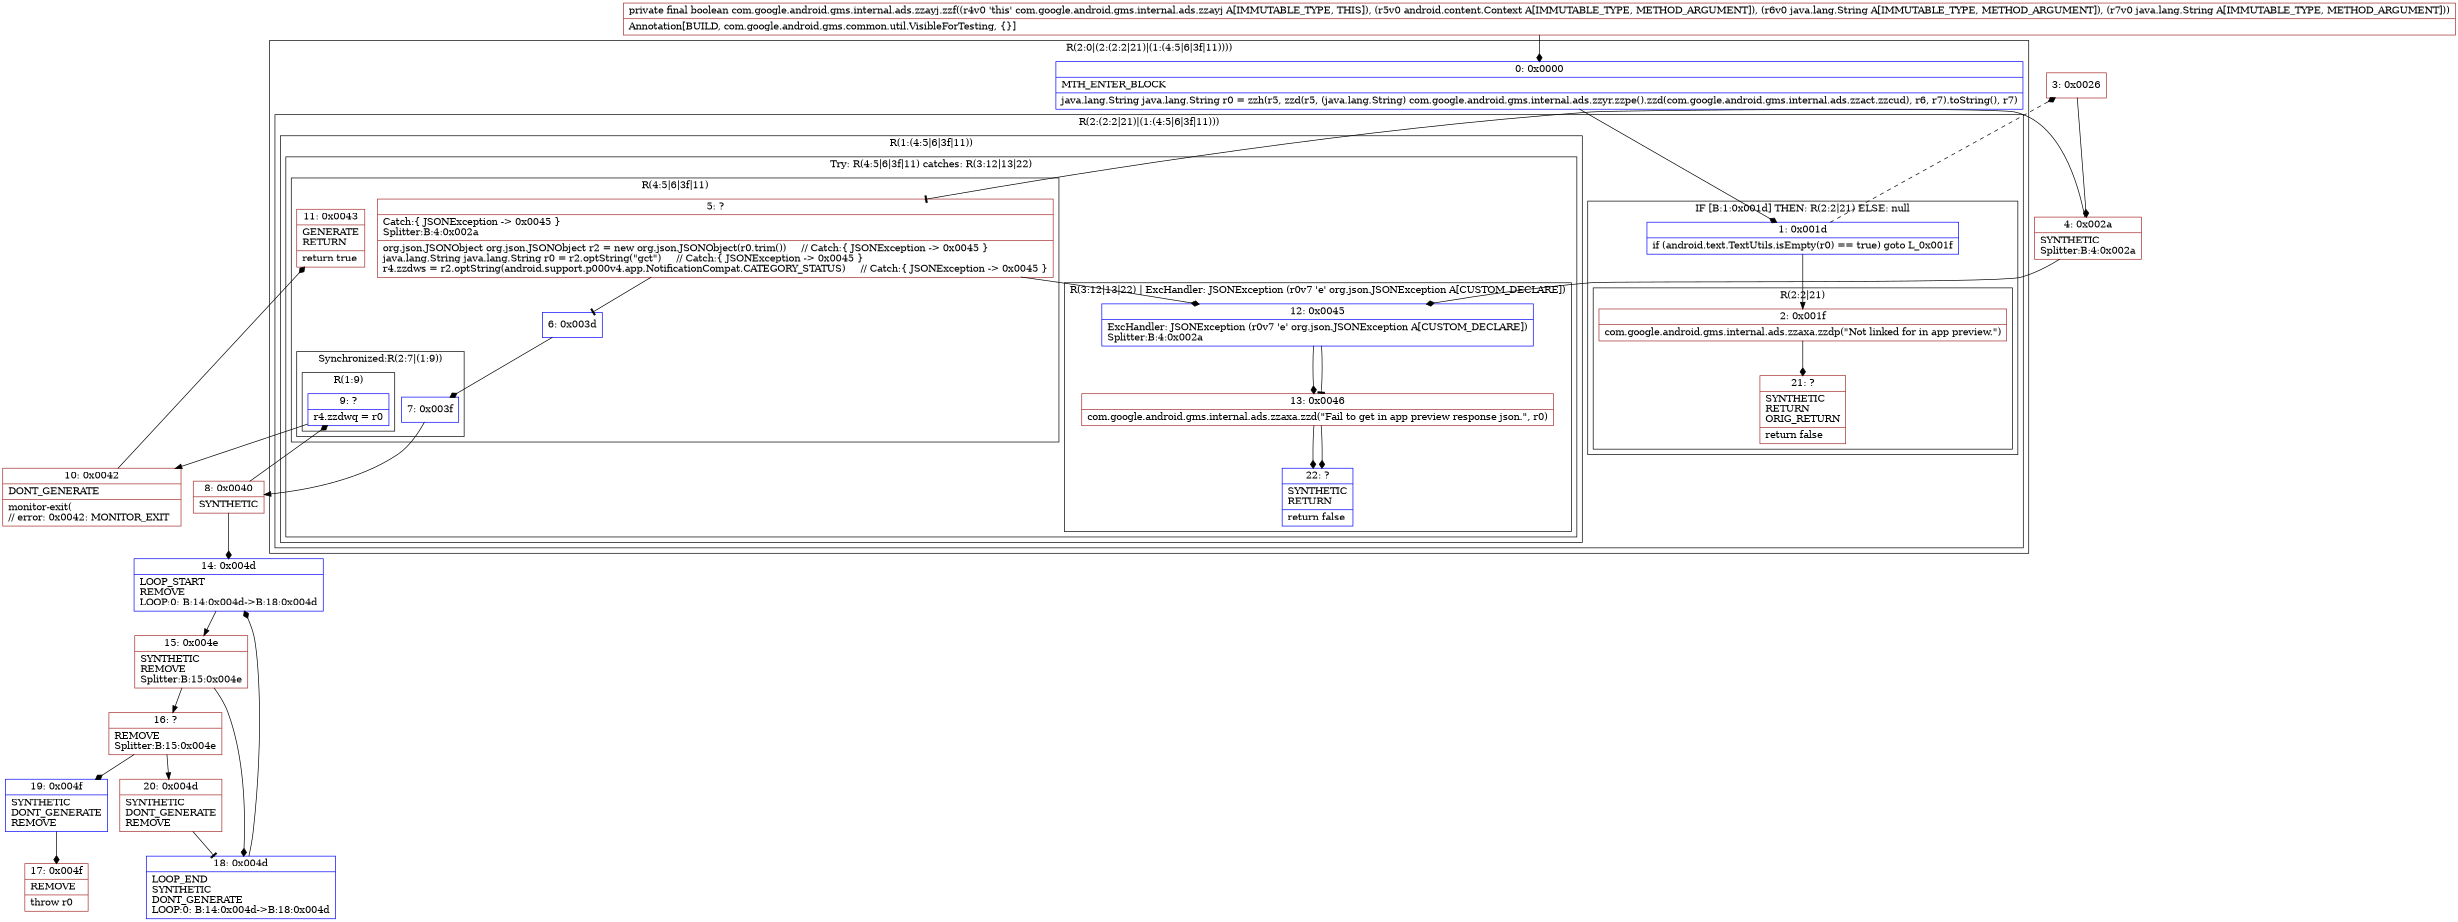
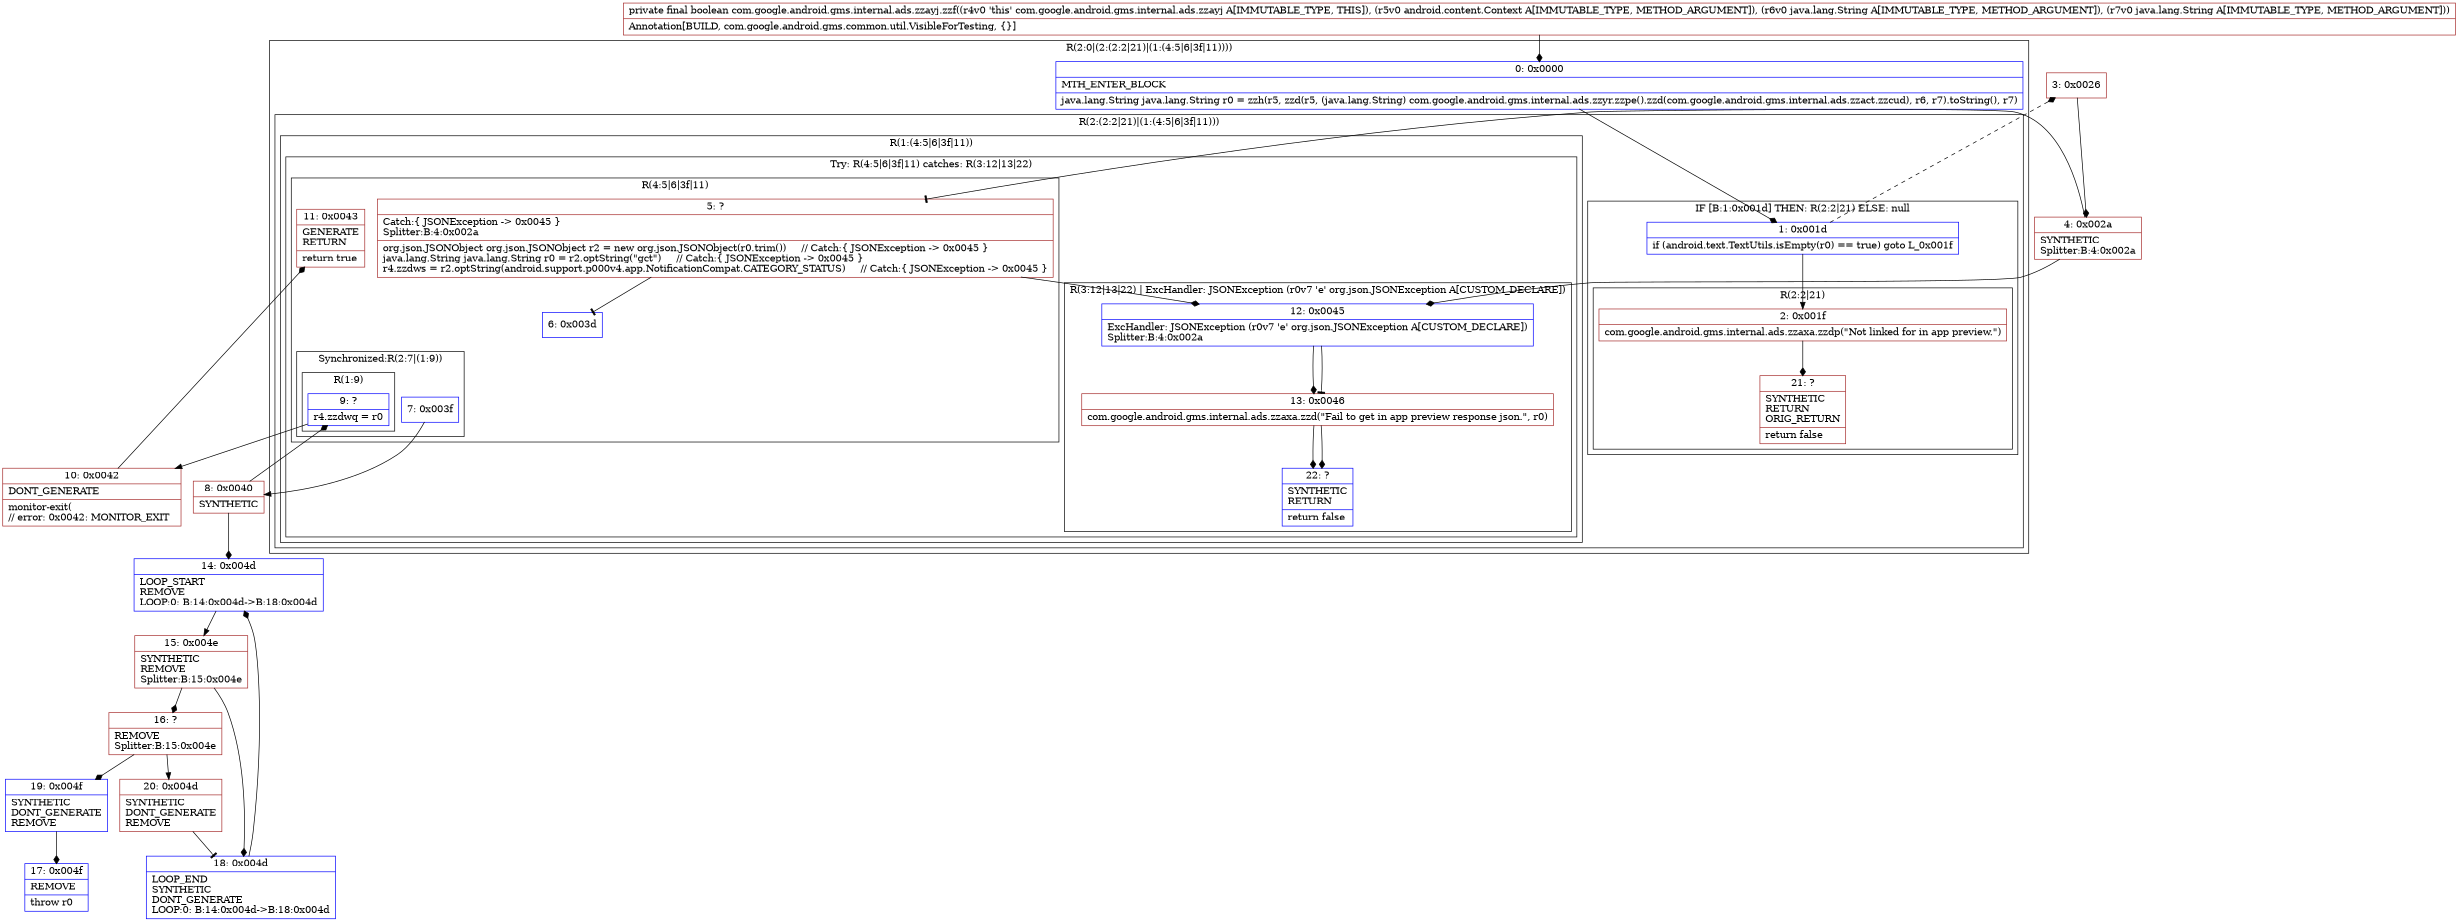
edge "6: 0x003d" -> "7: 0x003f": removed
edge "15: 0x004e" -> "16: ?": arrowhead normal -> diamond
node "17: 0x004f": color brown -> blue
